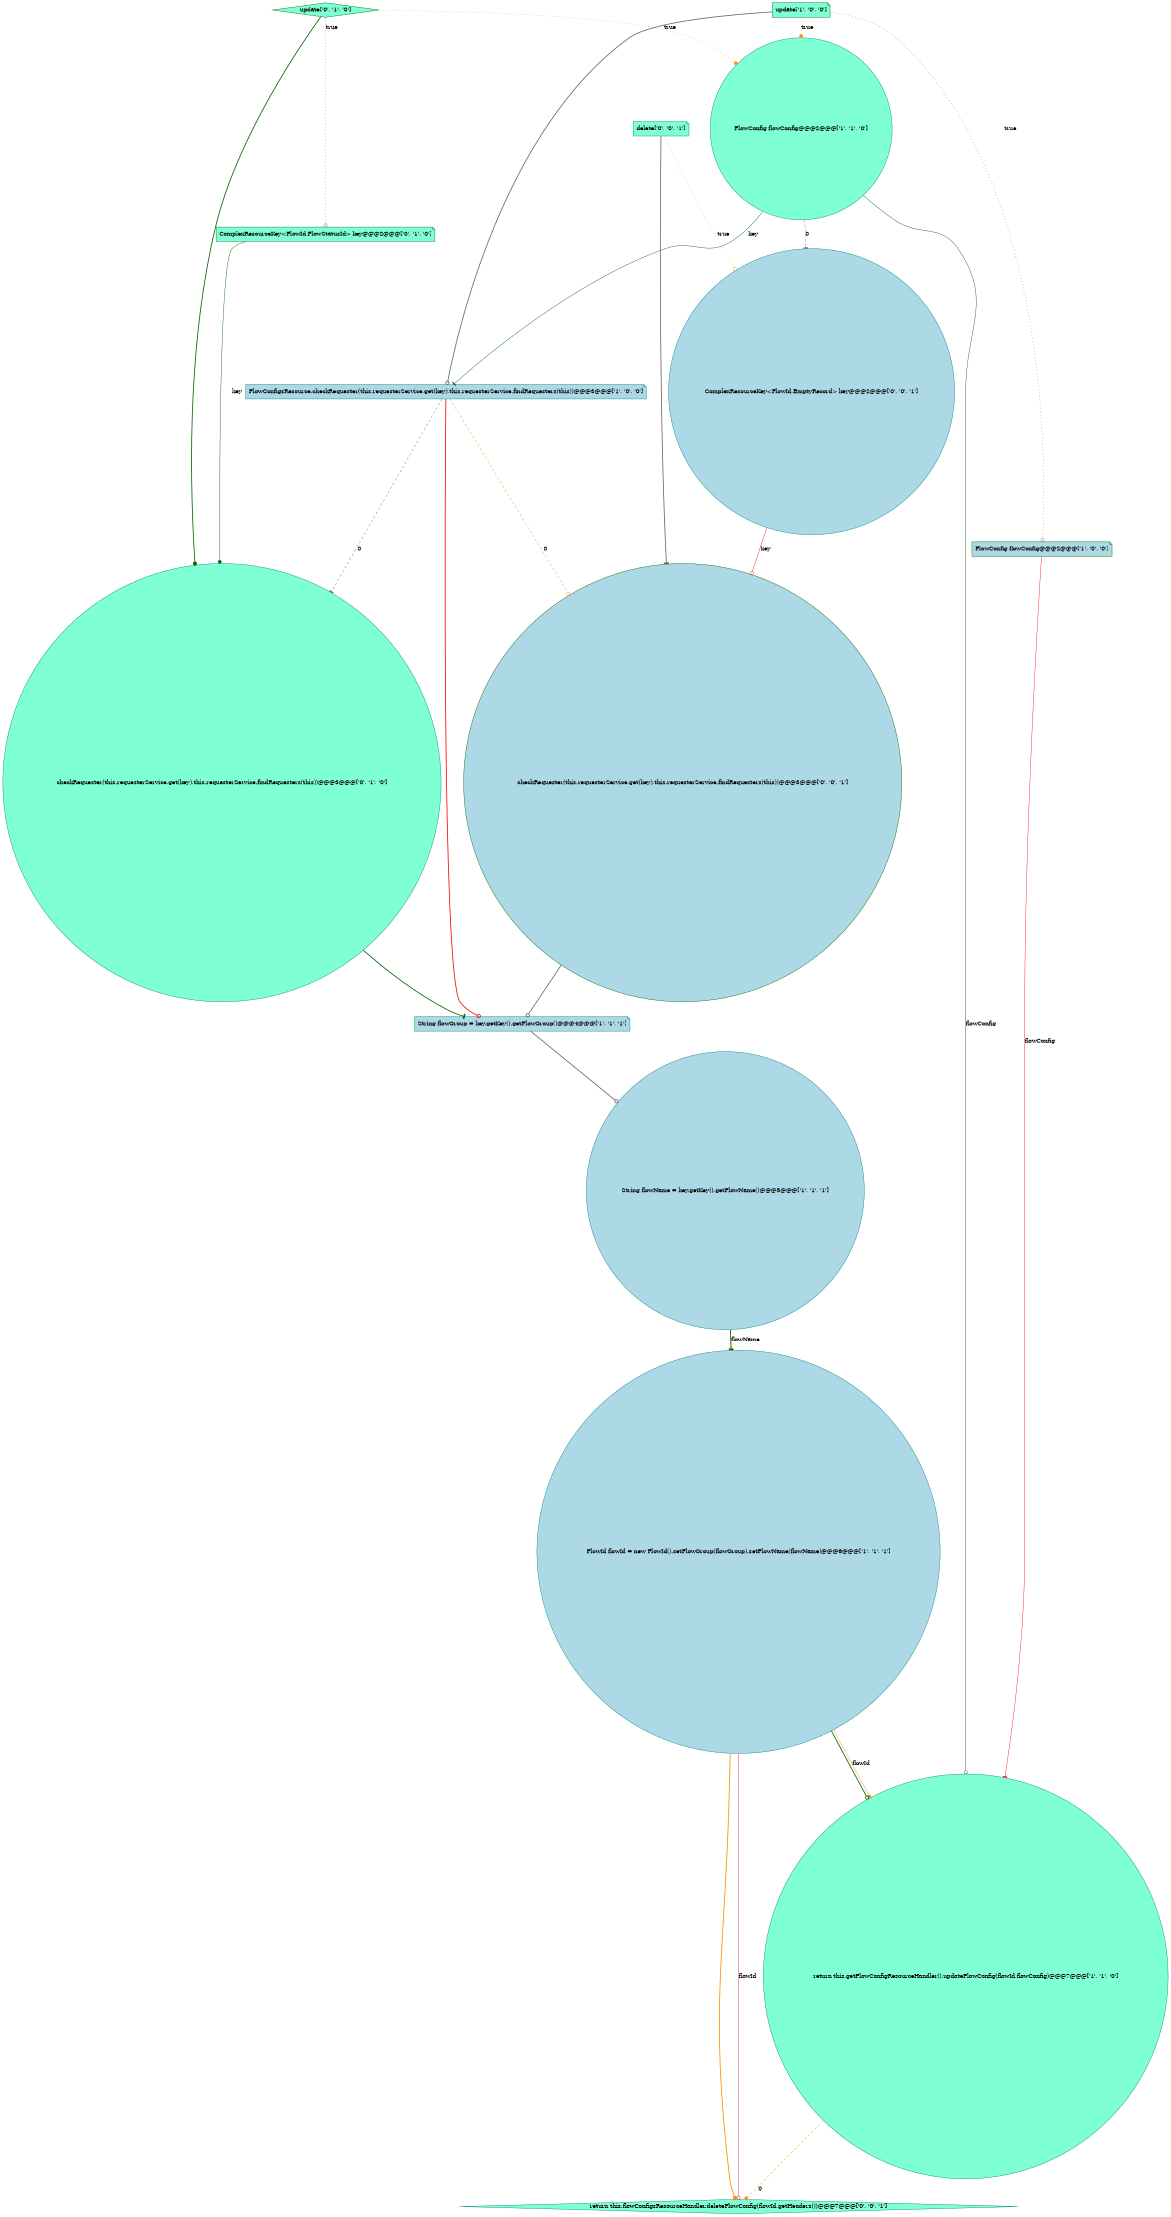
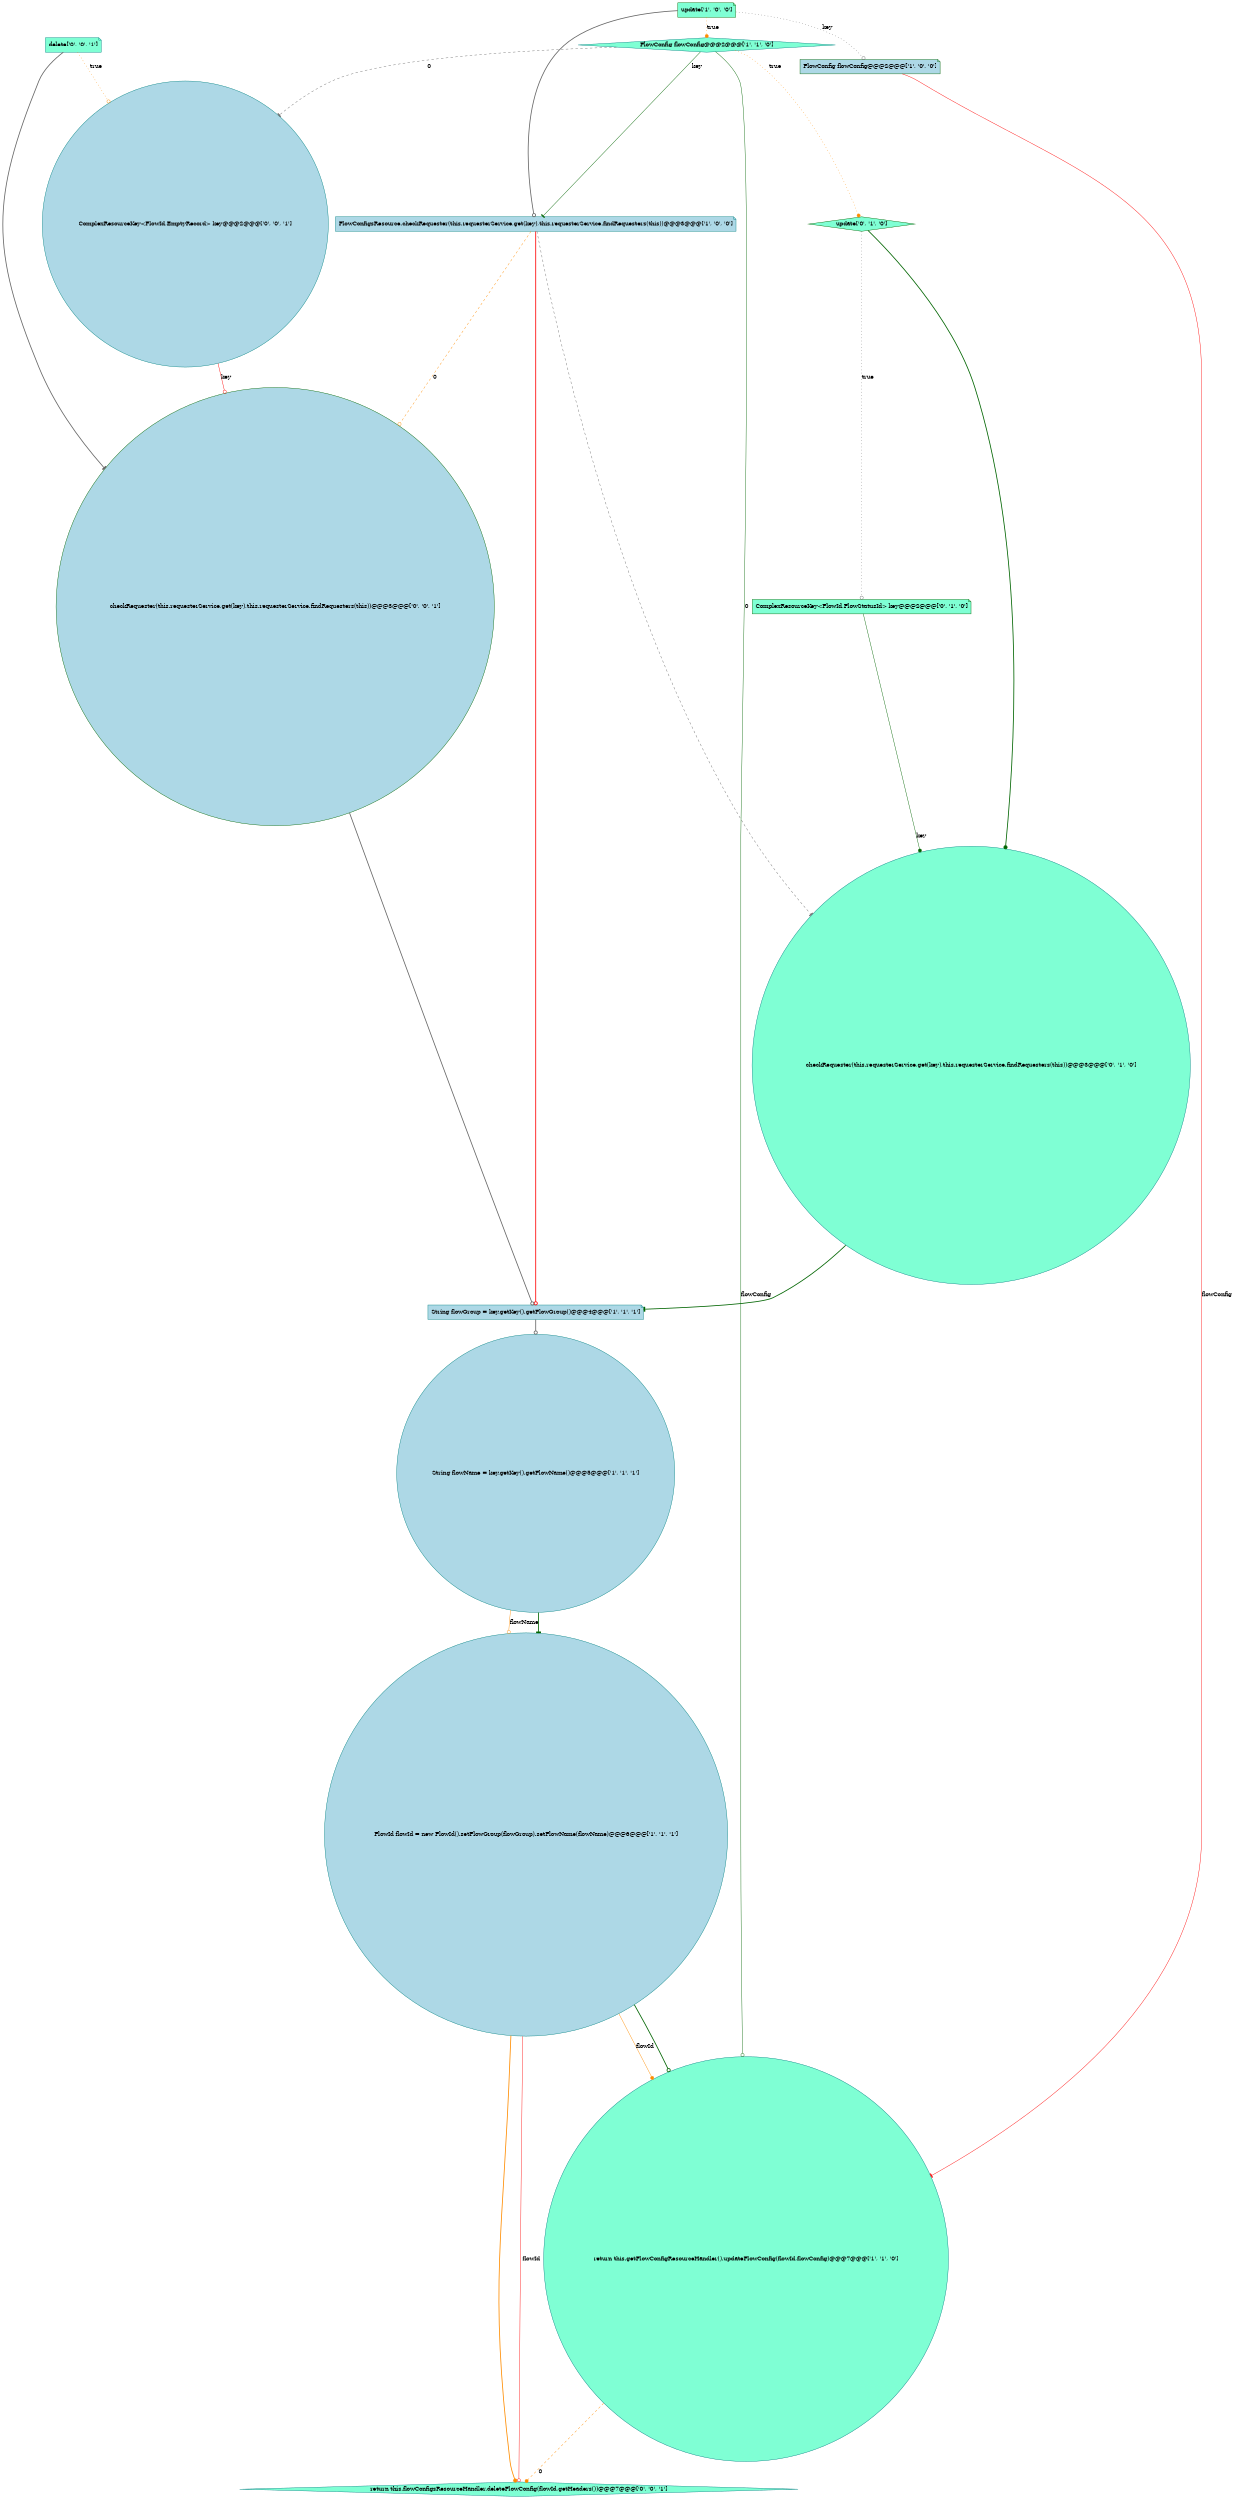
edge "update['0', '1', '0']" -> "FlowConfig flowConfig@@@2@@@['1', '1', '0']": reversed
node "FlowConfig flowConfig@@@2@@@['1', '1', '0']": shape circle -> diamond
edge "update['1', '0', '0']" -> "FlowConfig flowConfig@@@2@@@['1', '0', '0']": label "true" -> "key"
